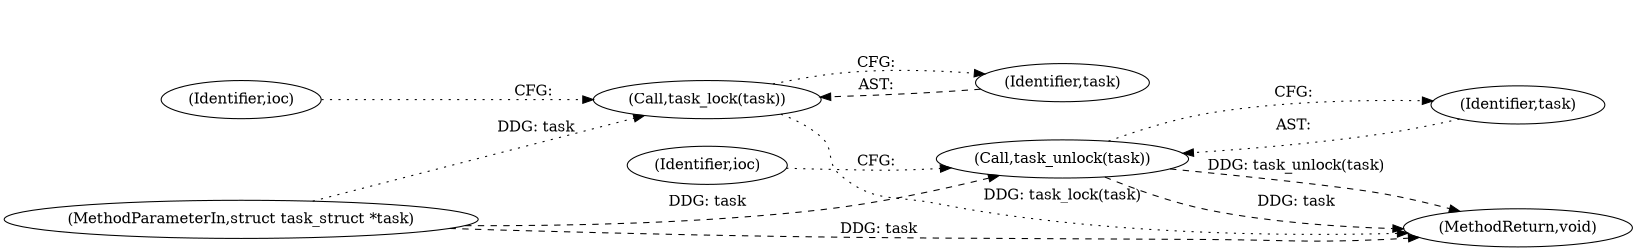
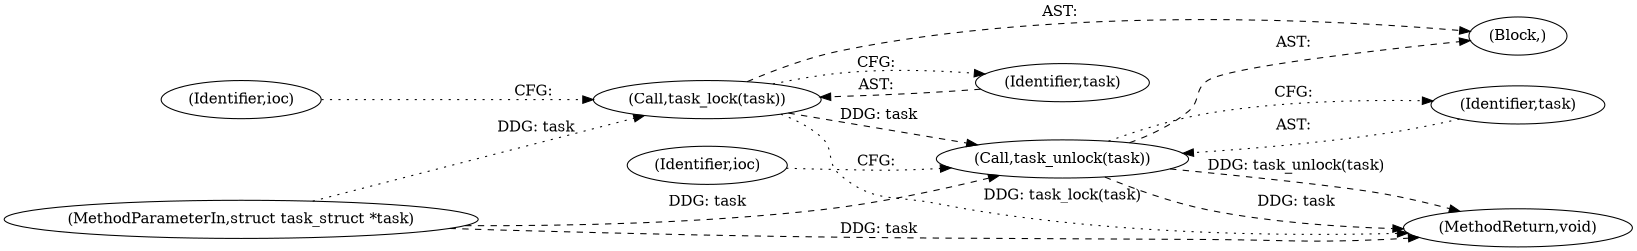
node "(Block,)": added
edge "(Call,task_lock(task))" -> "(Call,task_unlock(task))": added, label "DDG: task"
